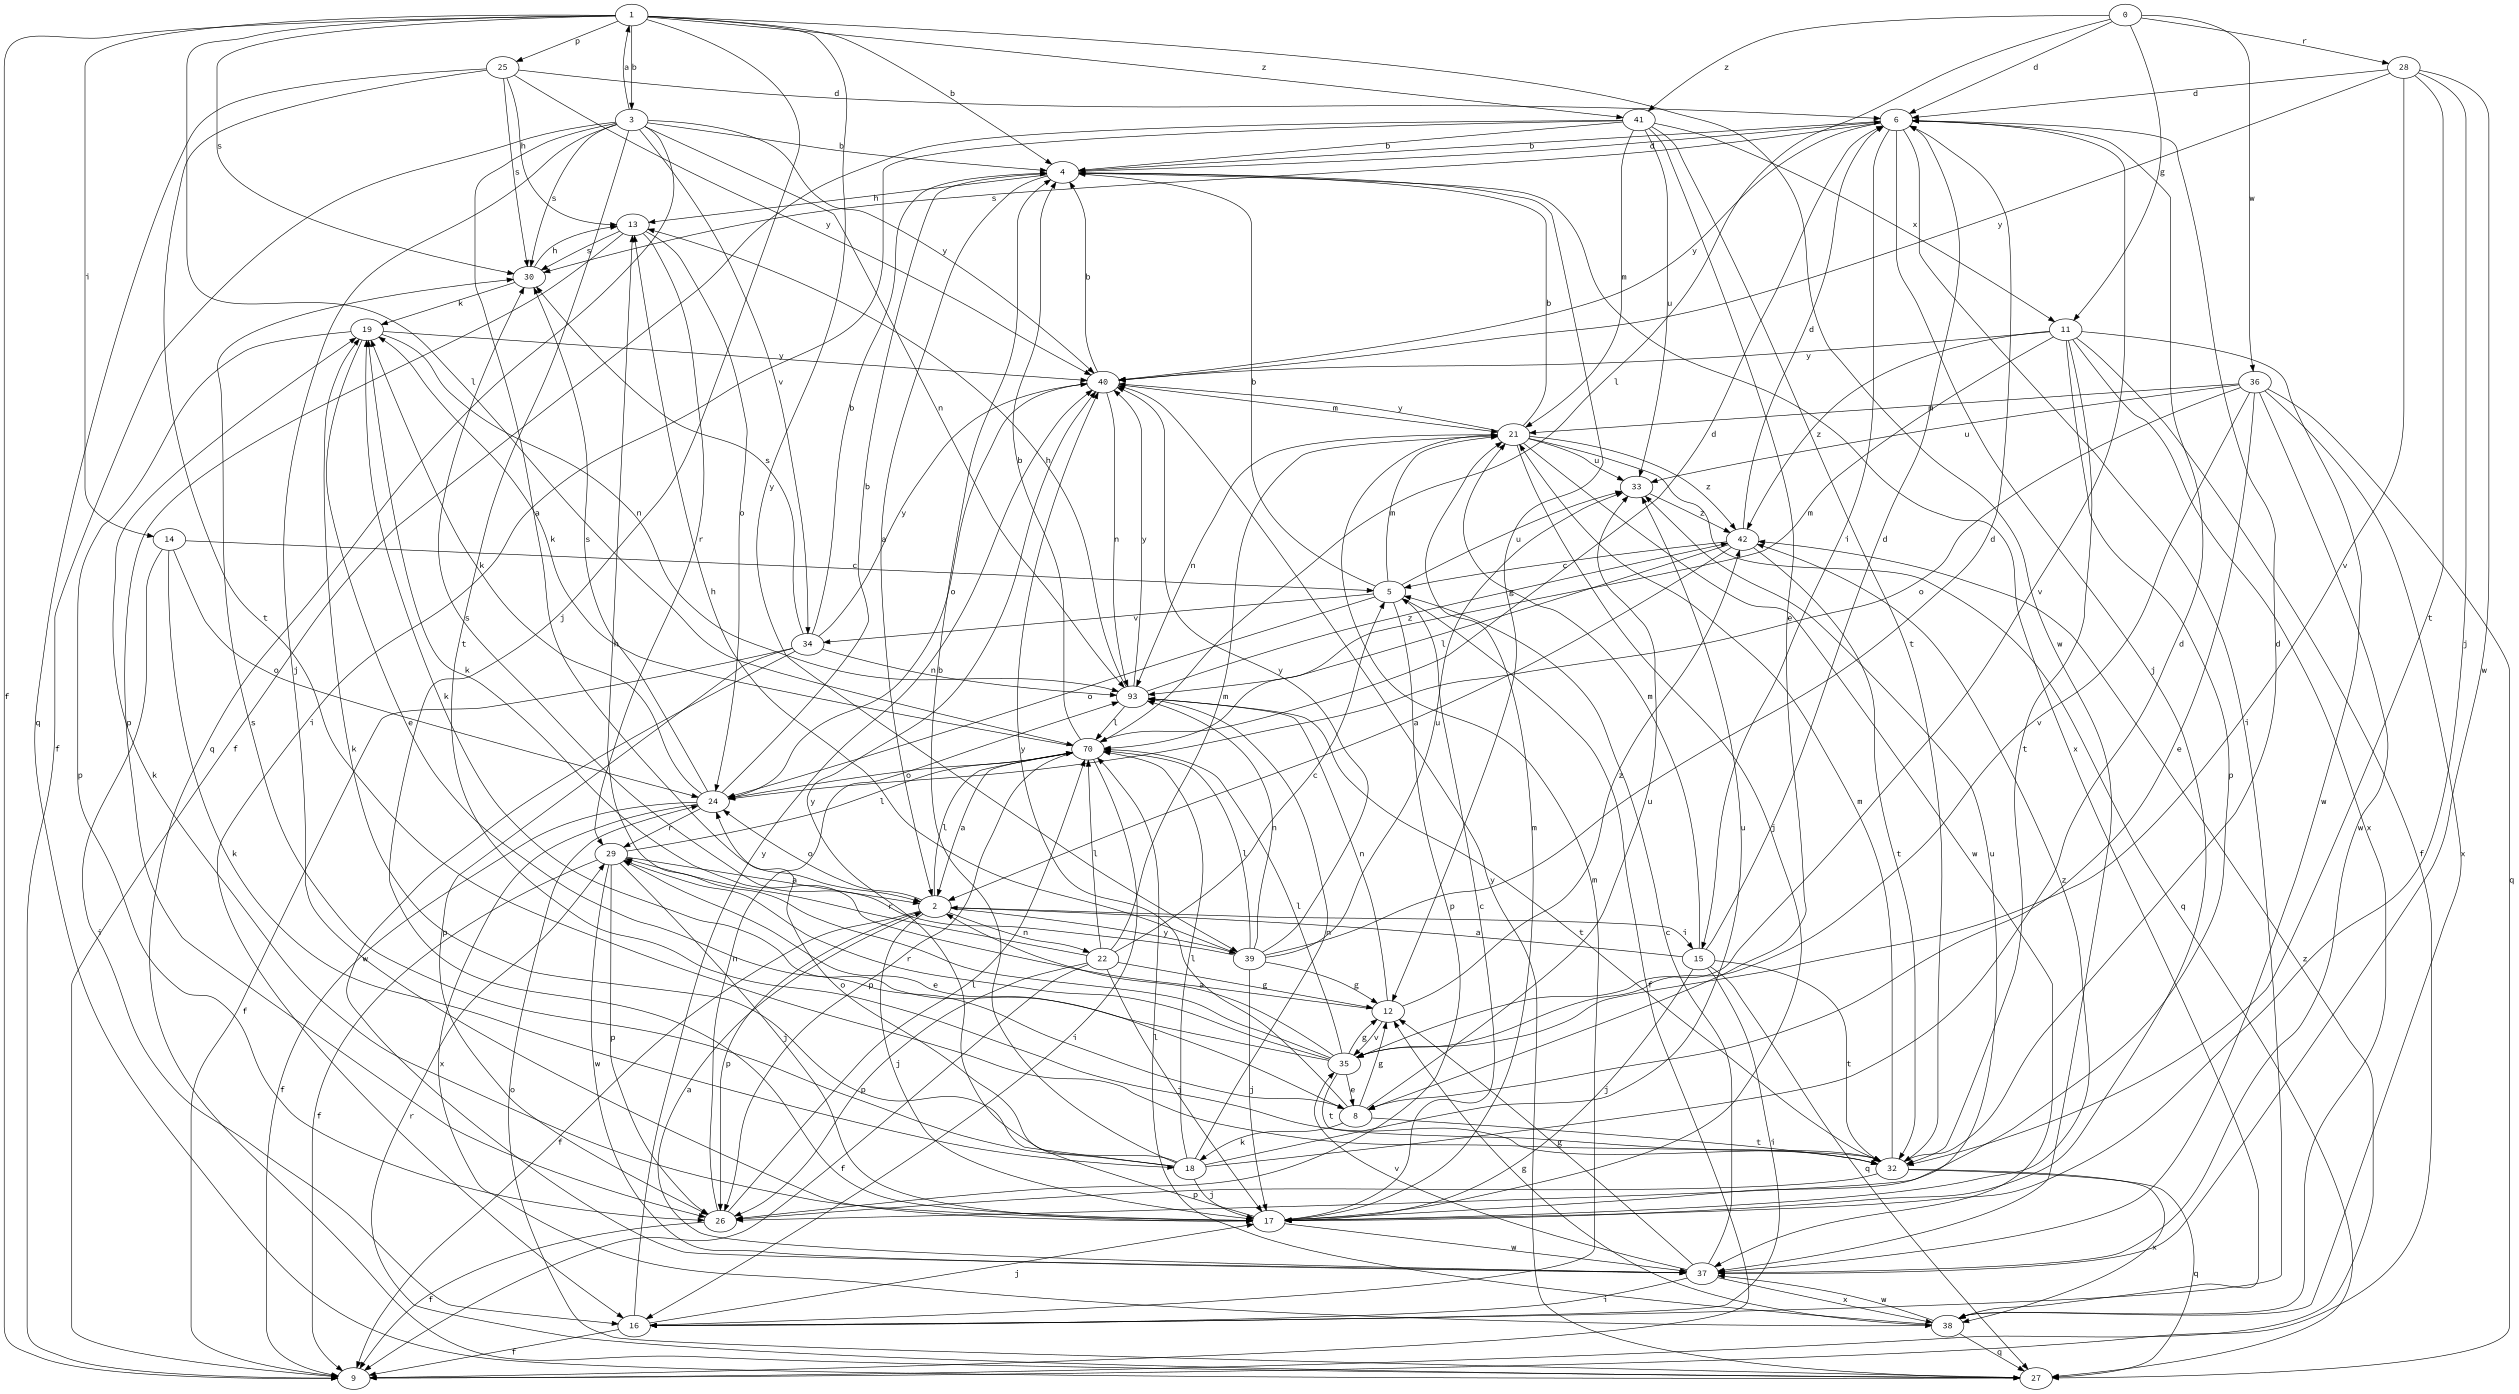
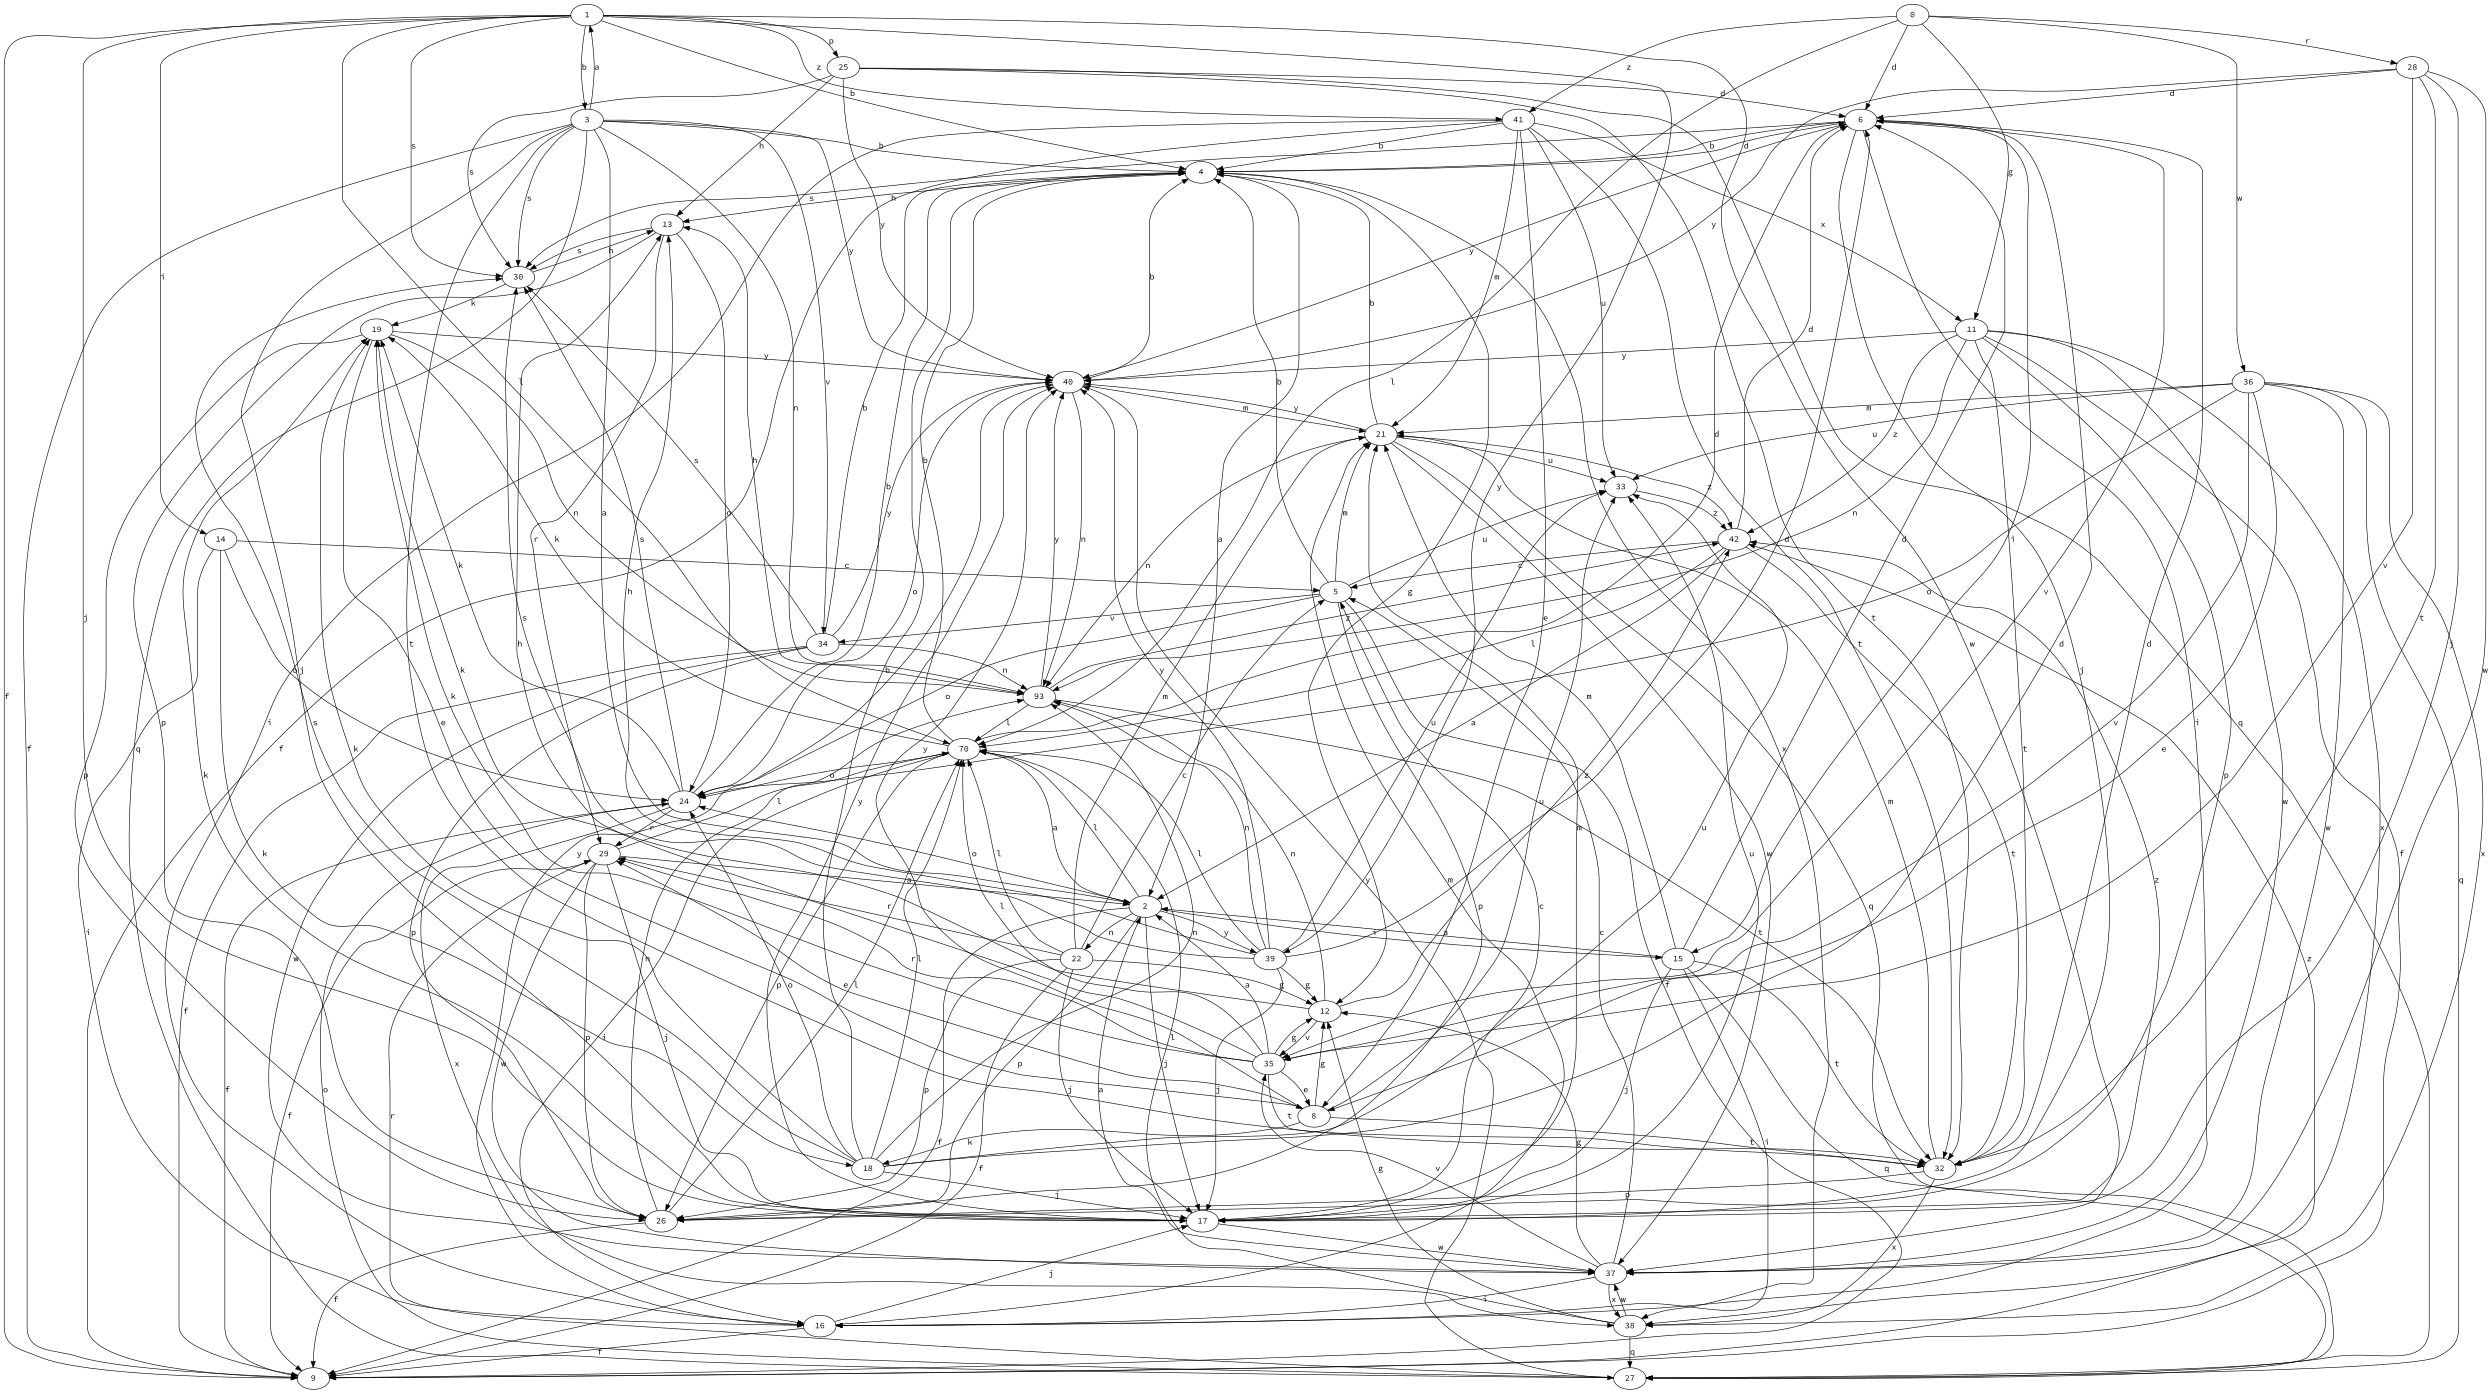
edge "11" -> "93": label "m" -> "n"
edge "21" -> "17": removed, label "j"
edge "32" -> "27": removed, label "q"
